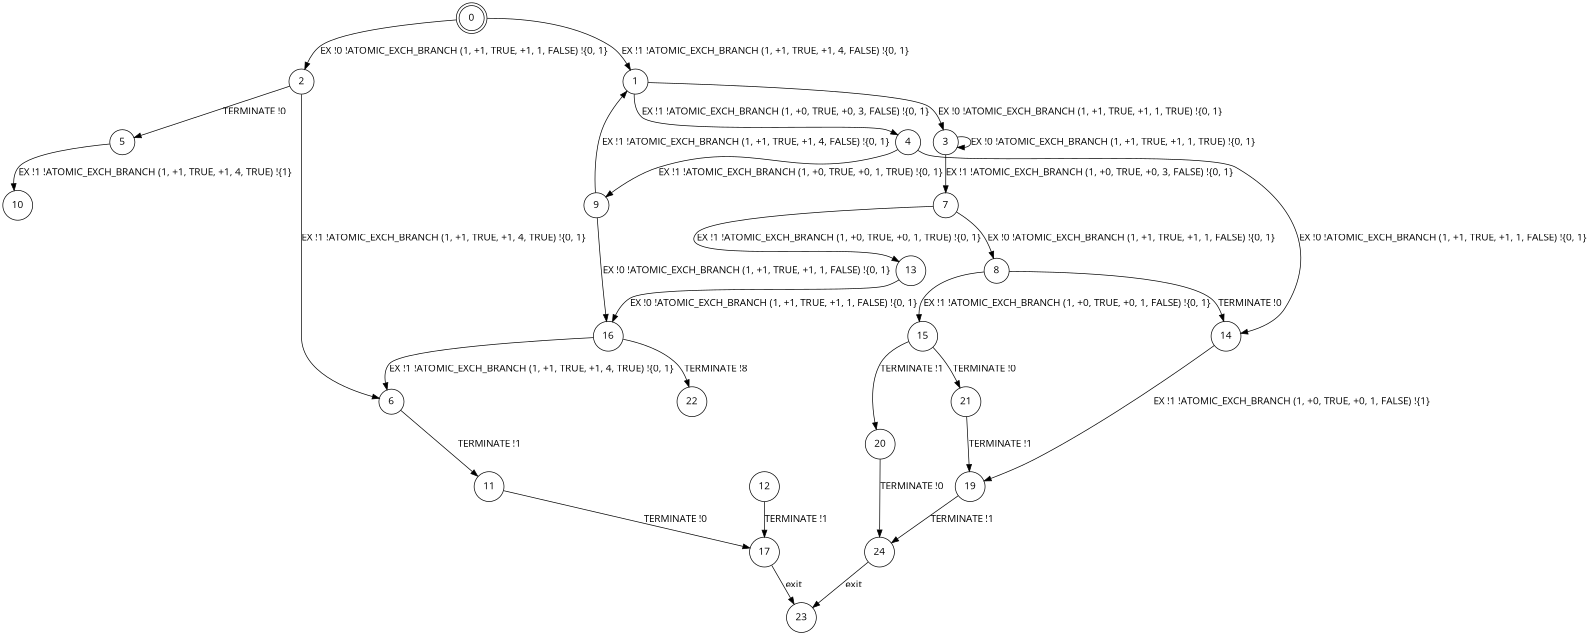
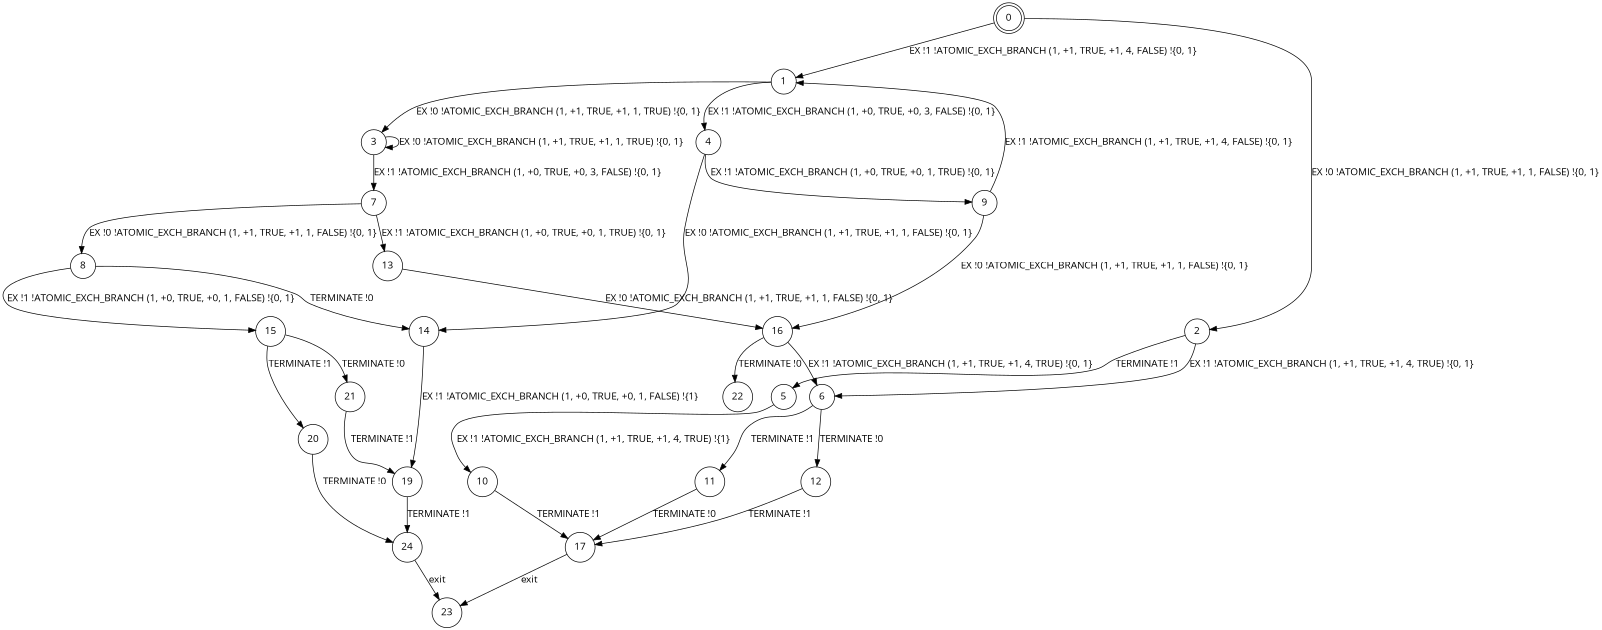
edge "2" -> "5": label "TERMINATE !0" -> "TERMINATE !1"
edge "16" -> "22": label "TERMINATE !8" -> "TERMINATE !0"
edge "6" -> "12": added, label "TERMINATE !0"
edge "10" -> "17": added, label "TERMINATE !1"
